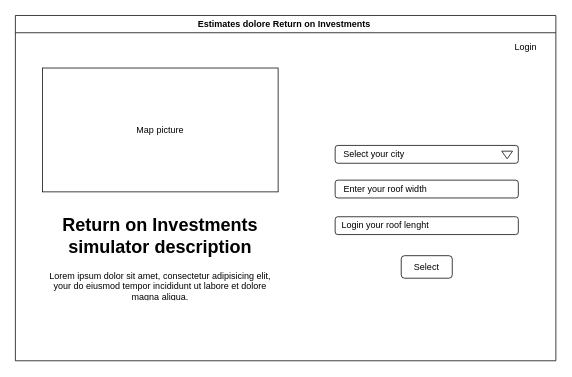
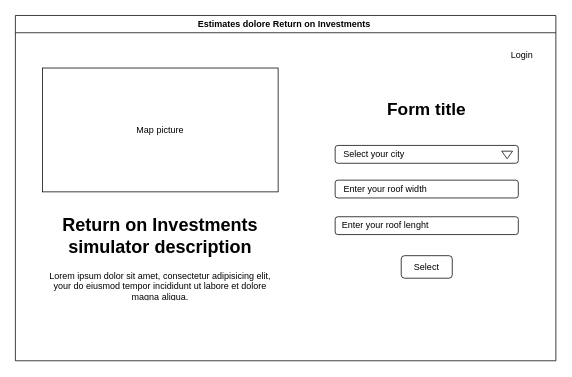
node "Login": moved (525, 47) -> (522, 55)
node "Form title": added
node "Login your roof lenght": label "Login your roof lenght" -> "Enter your roof lenght"
